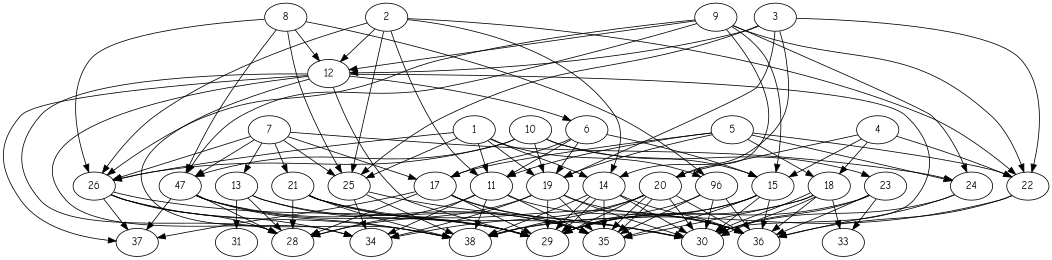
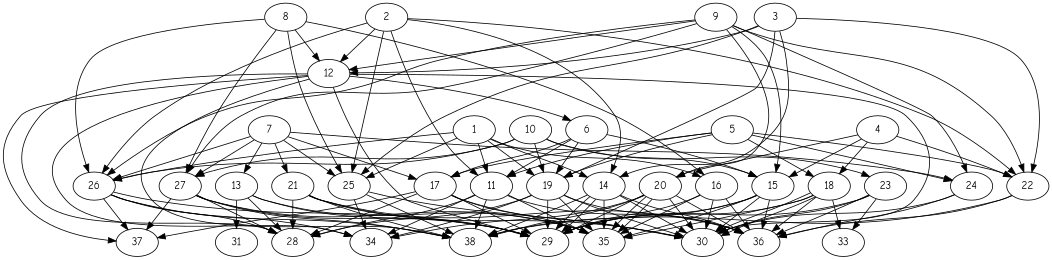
node "47": label "47" -> "27"
node "96": label "96" -> "16"
